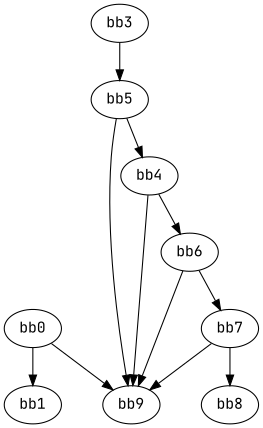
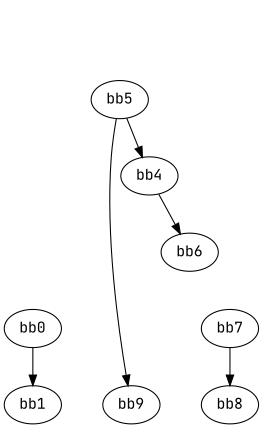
node "bb3": removed
edge "bb4" -> "bb9": removed
edge "bb6" -> "bb7": removed
edge "bb6" -> "bb9": removed
edge "bb0" -> "bb9": removed
edge "bb7" -> "bb9": removed
